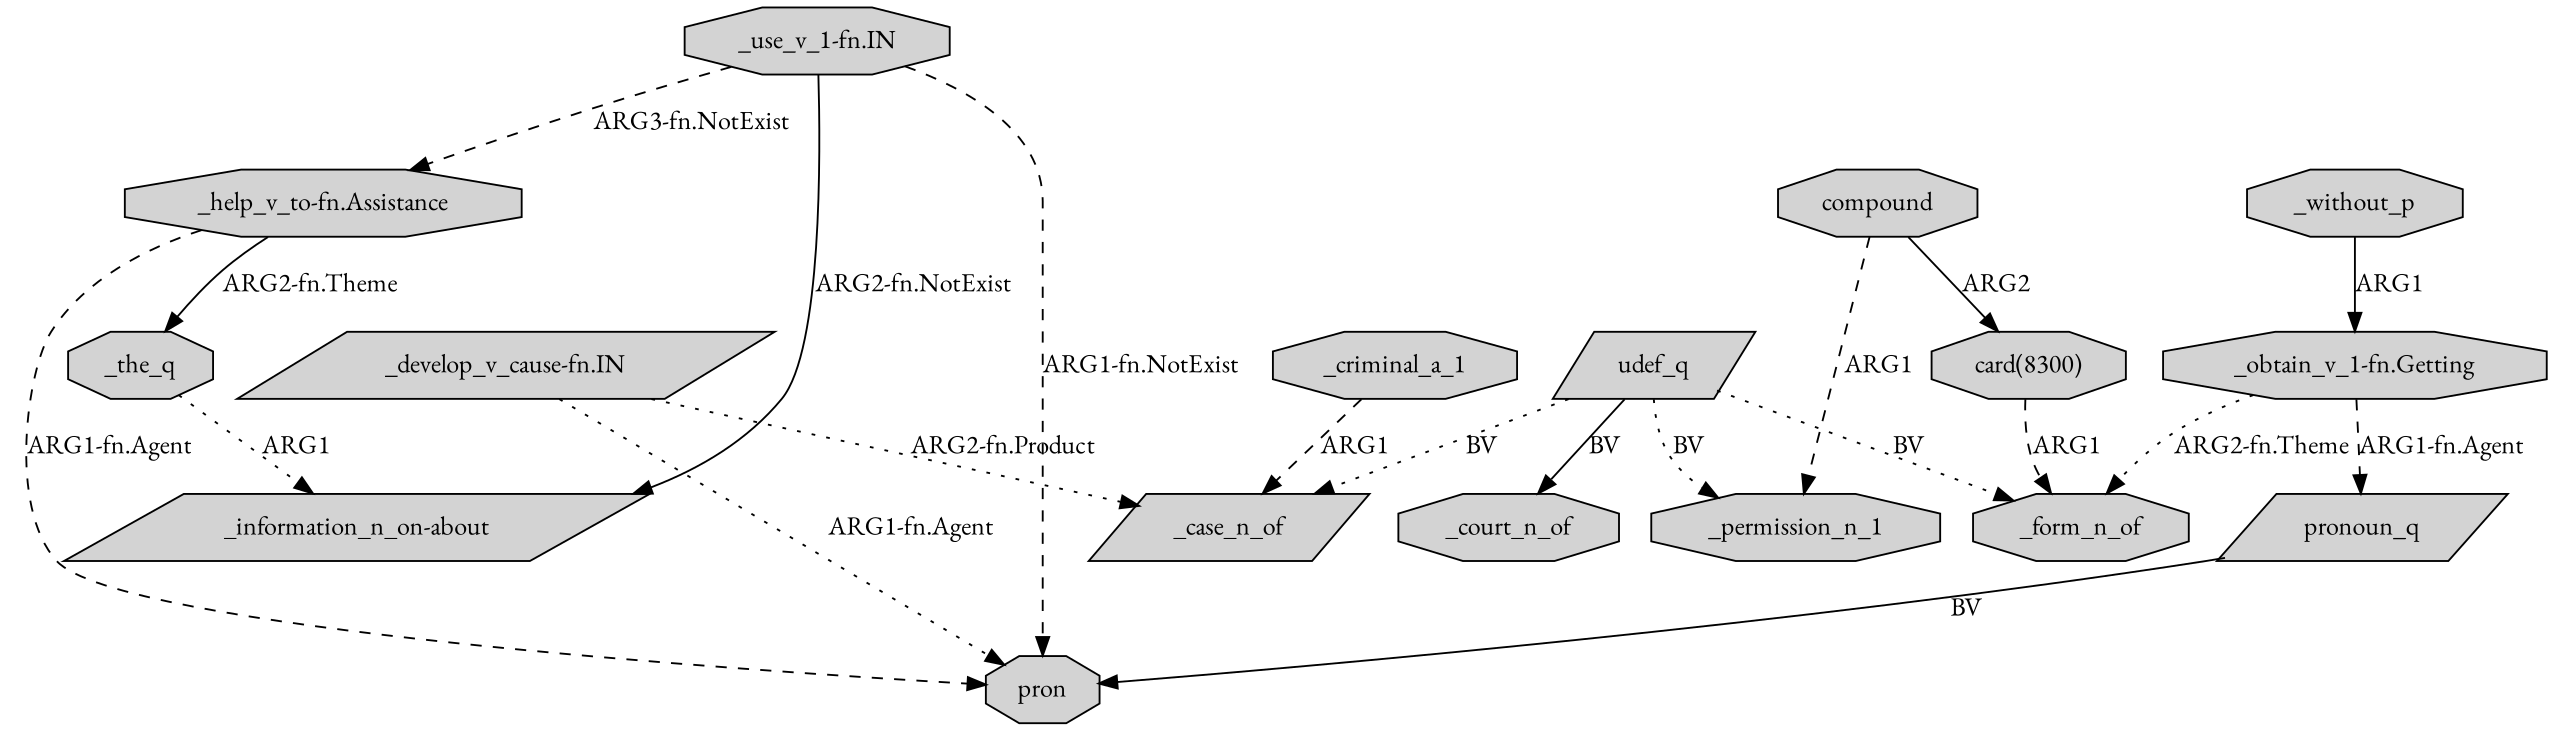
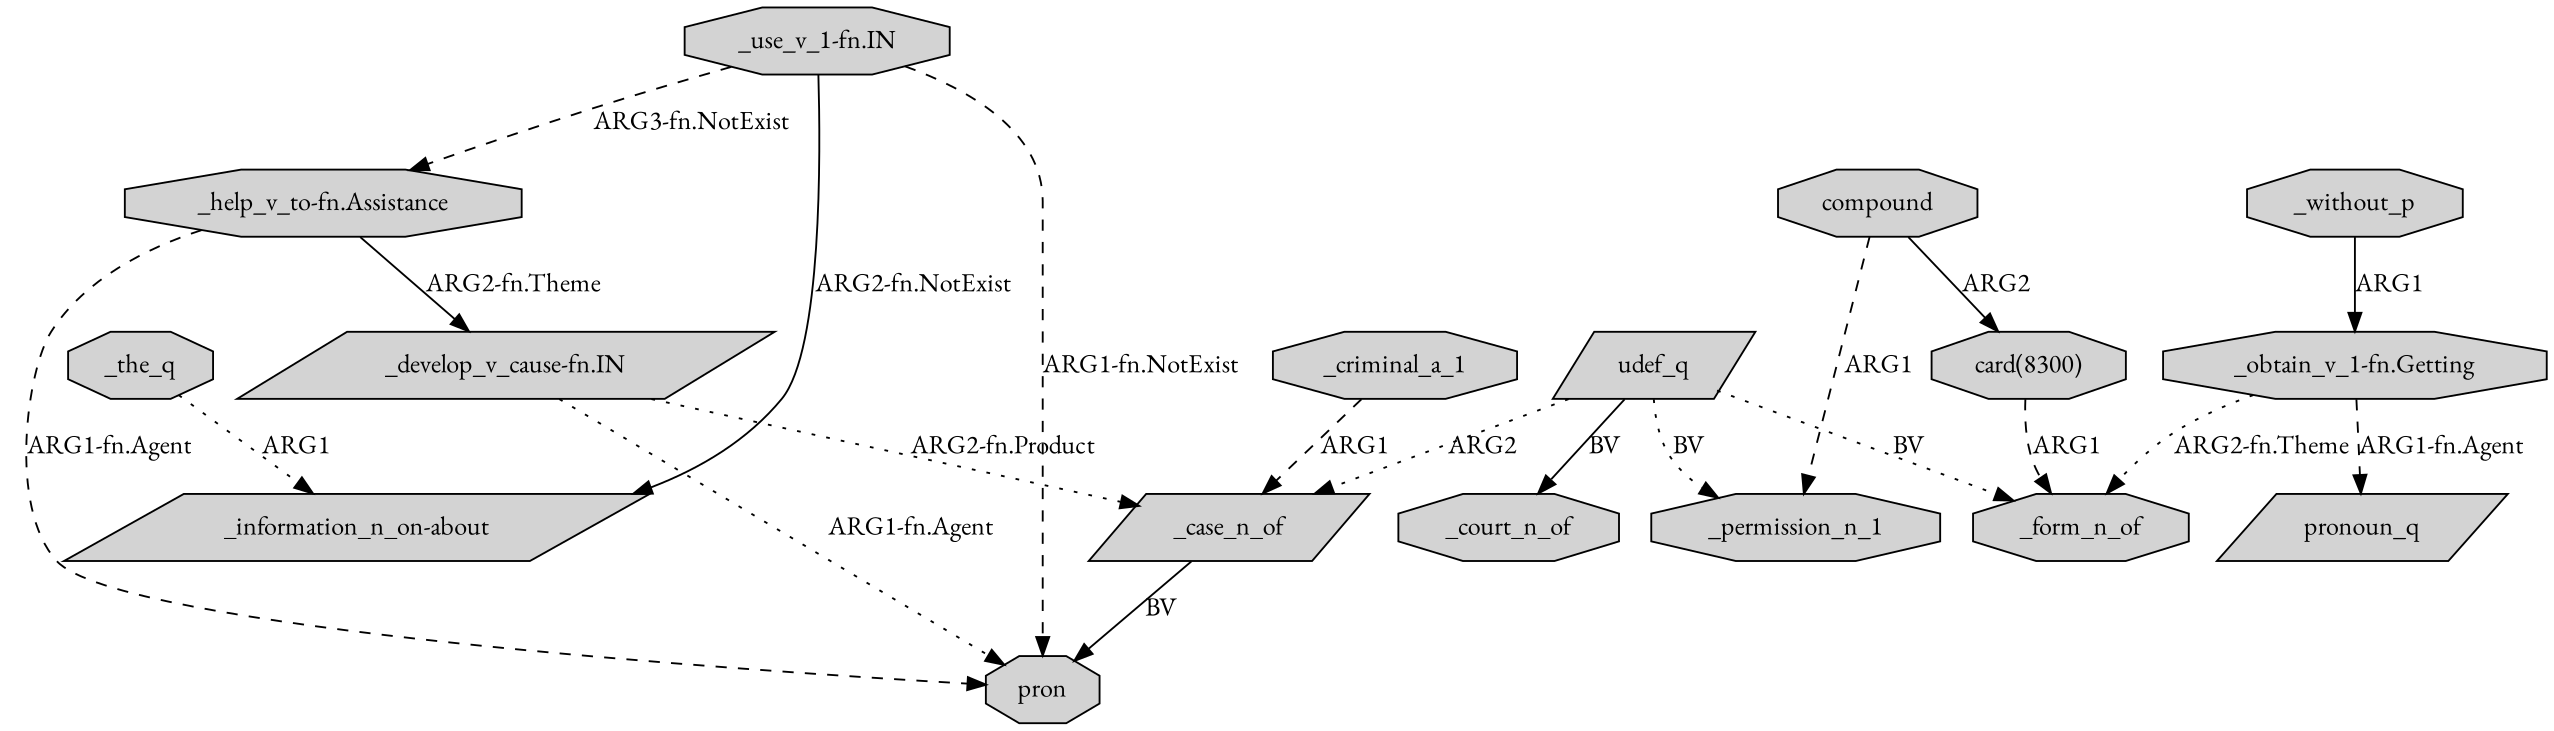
edge "_help_v_to-fn.Assistance" -> "_the_q": now "_help_v_to-fn.Assistance" -> "_develop_v_cause-fn.IN"
edge "udef_q" -> "_case_n_of": label "BV" -> "ARG2"
edge "pronoun_q" -> "pron": now "_case_n_of" -> "pron"
